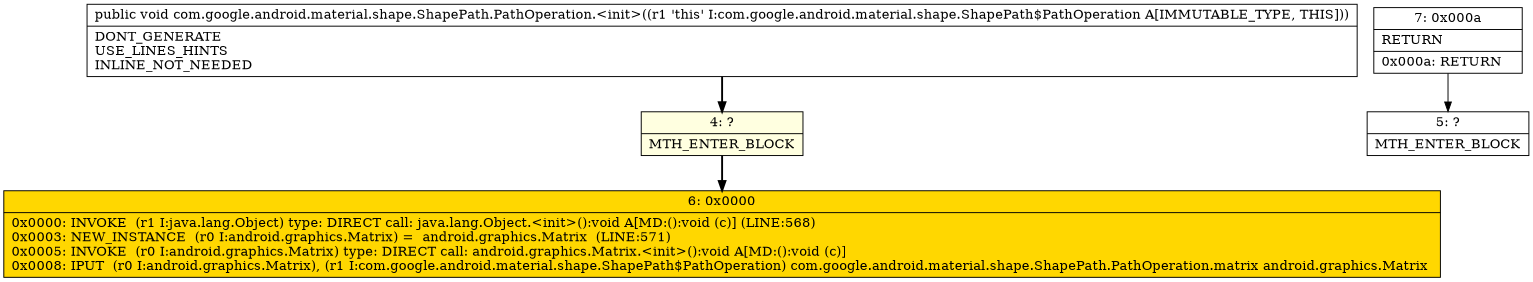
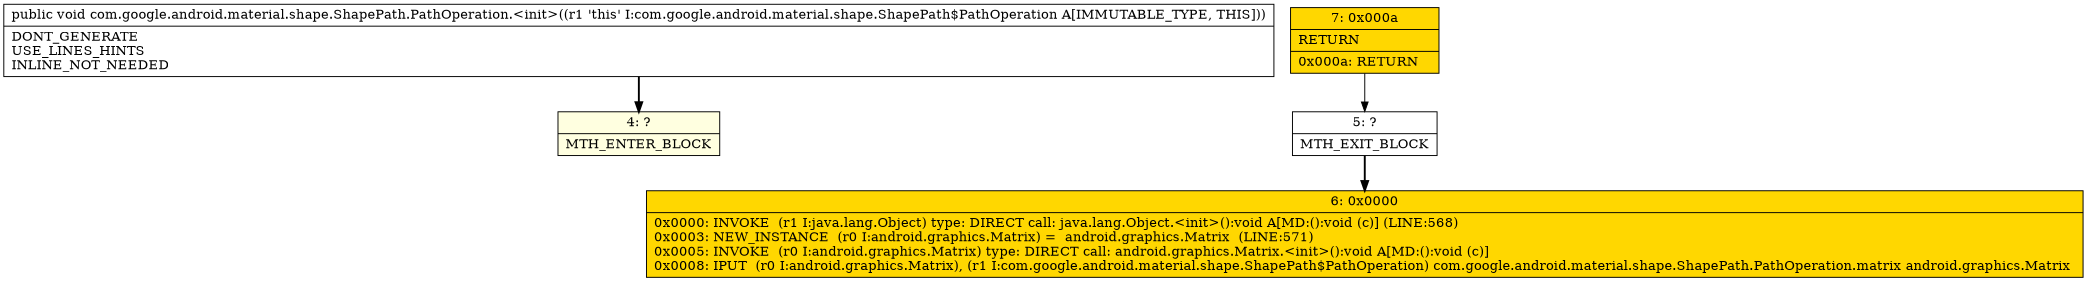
node "7: 0x000a": fillcolor white -> gold
node "5: ?": text "MTH_ENTER_BLOCK" -> "MTH_EXIT_BLOCK"
edge "4: ?" -> "6: 0x0000": now "5: ?" -> "6: 0x0000"
